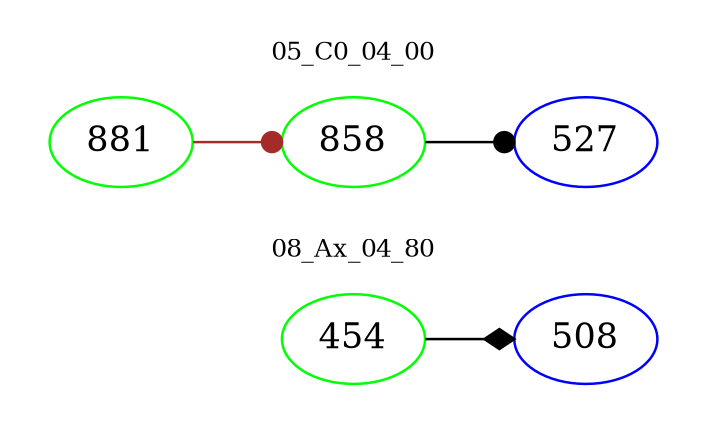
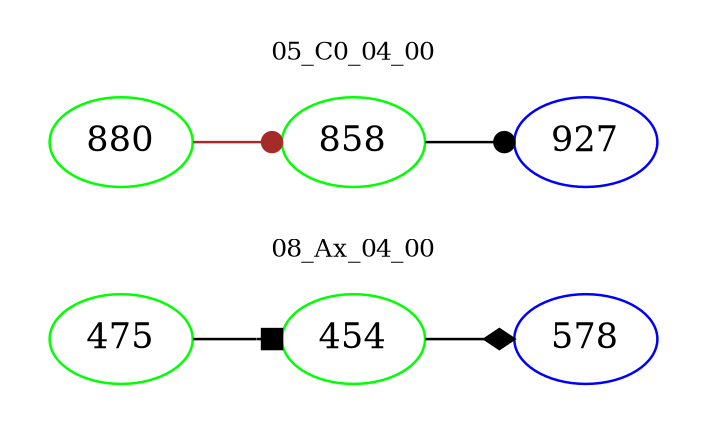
node "881": label "881" -> "880"
node "527": label "527" -> "927"
cluster "08_Ax_04_80": label "08_Ax_04_80" -> "08_Ax_04_00"
node "475": added
node "508": label "508" -> "578"
